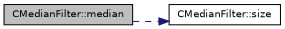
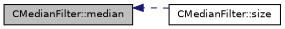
edge "CMedianFilter::median" -> "CMedianFilter::size": reversed
